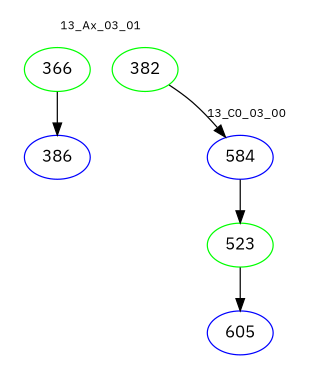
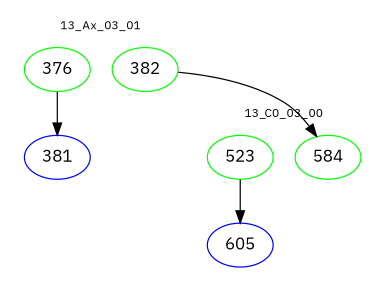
node "366": label "366" -> "376"
node "386": label "386" -> "381"
node "584": color blue -> green
edge "584" -> "523": removed
